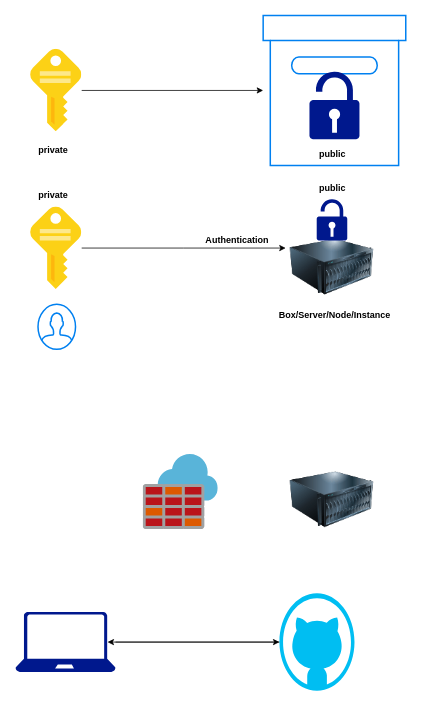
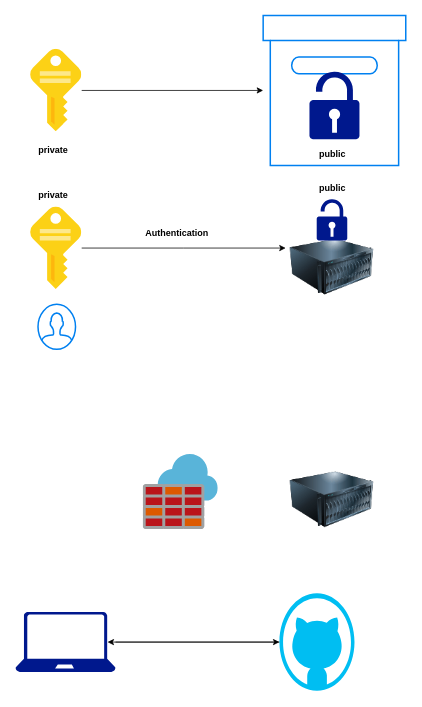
node "Authentication": moved (237, 240) -> (177, 233)
node "Box/Server/Node/Instance": removed
